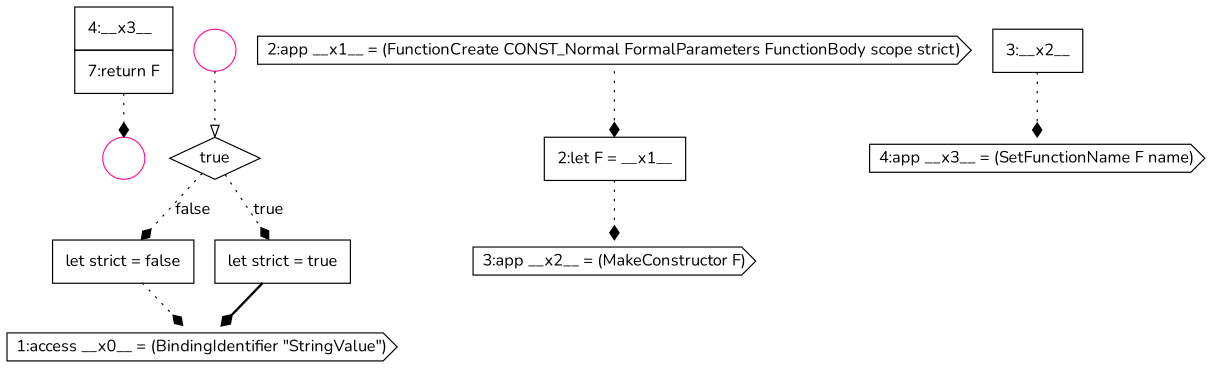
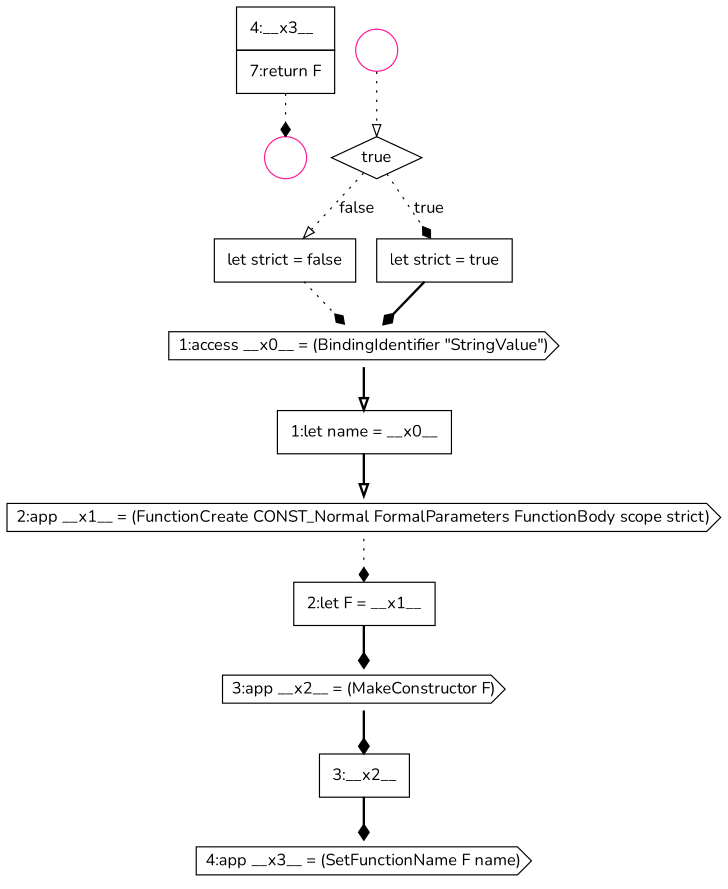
edge "3:__x2__" -> "4:app __x3__ = (SetFunctionName F name)": style dotted -> bold
edge "true" -> "let strict = false": arrowhead diamond -> onormal
edge "2:let F = __x1__" -> "3:app __x2__ = (MakeConstructor F)": style dotted -> bold
node "1:let name = __x0__": added
edge "3:app __x2__ = (MakeConstructor F)" -> "3:__x2__": added
